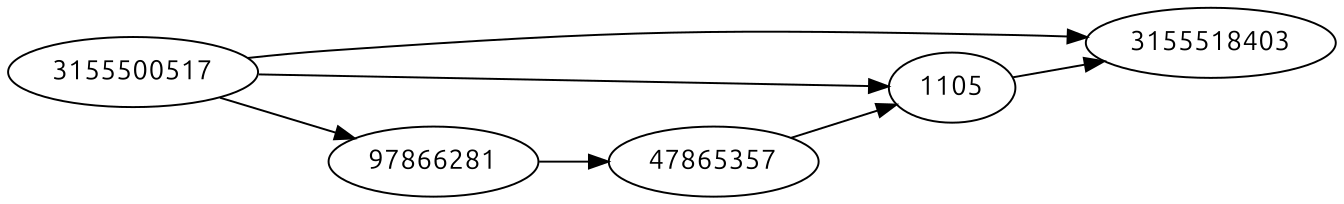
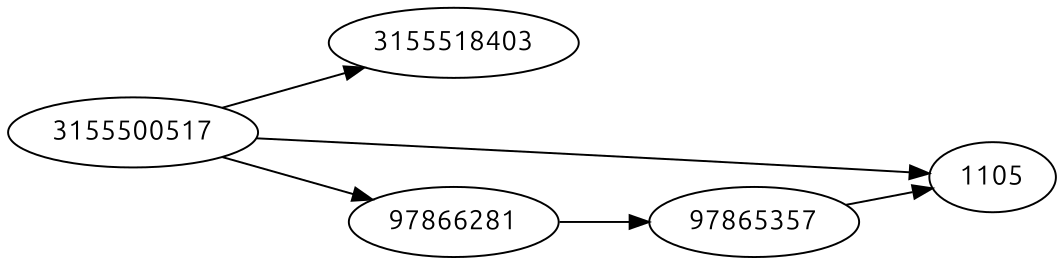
edge "1105" -> "3155518403": removed
node "47865357": label "47865357" -> "97865357"
